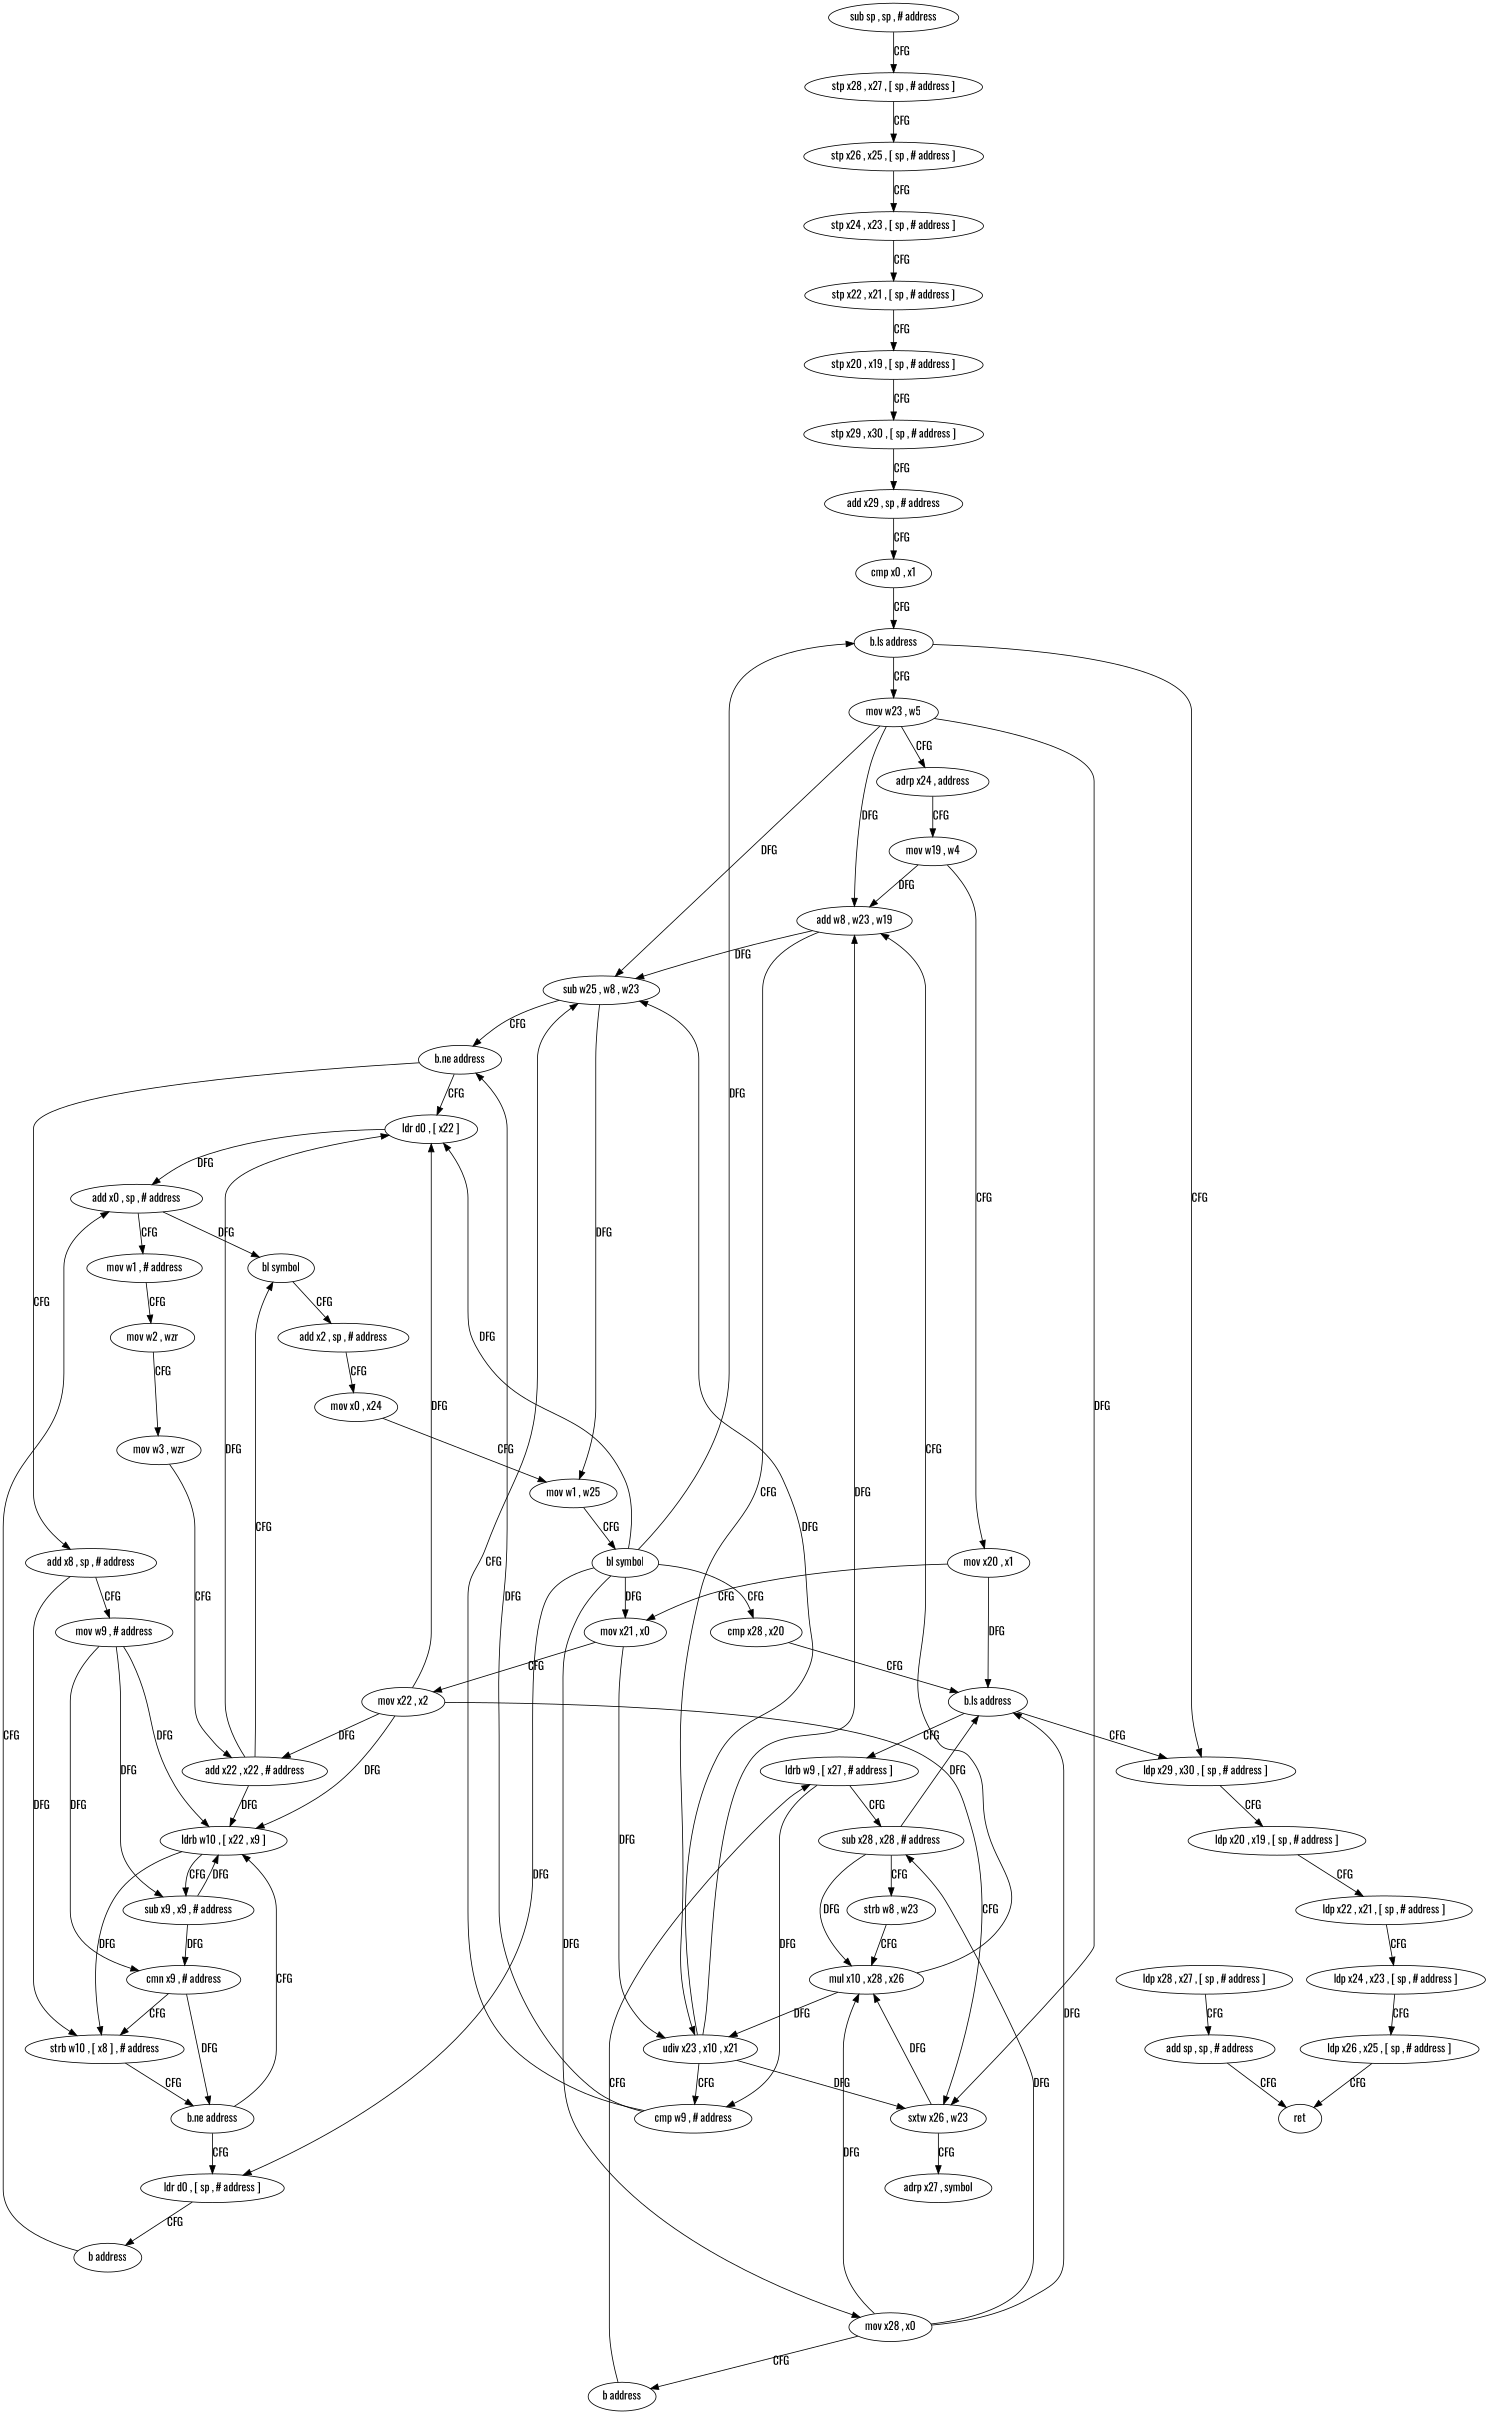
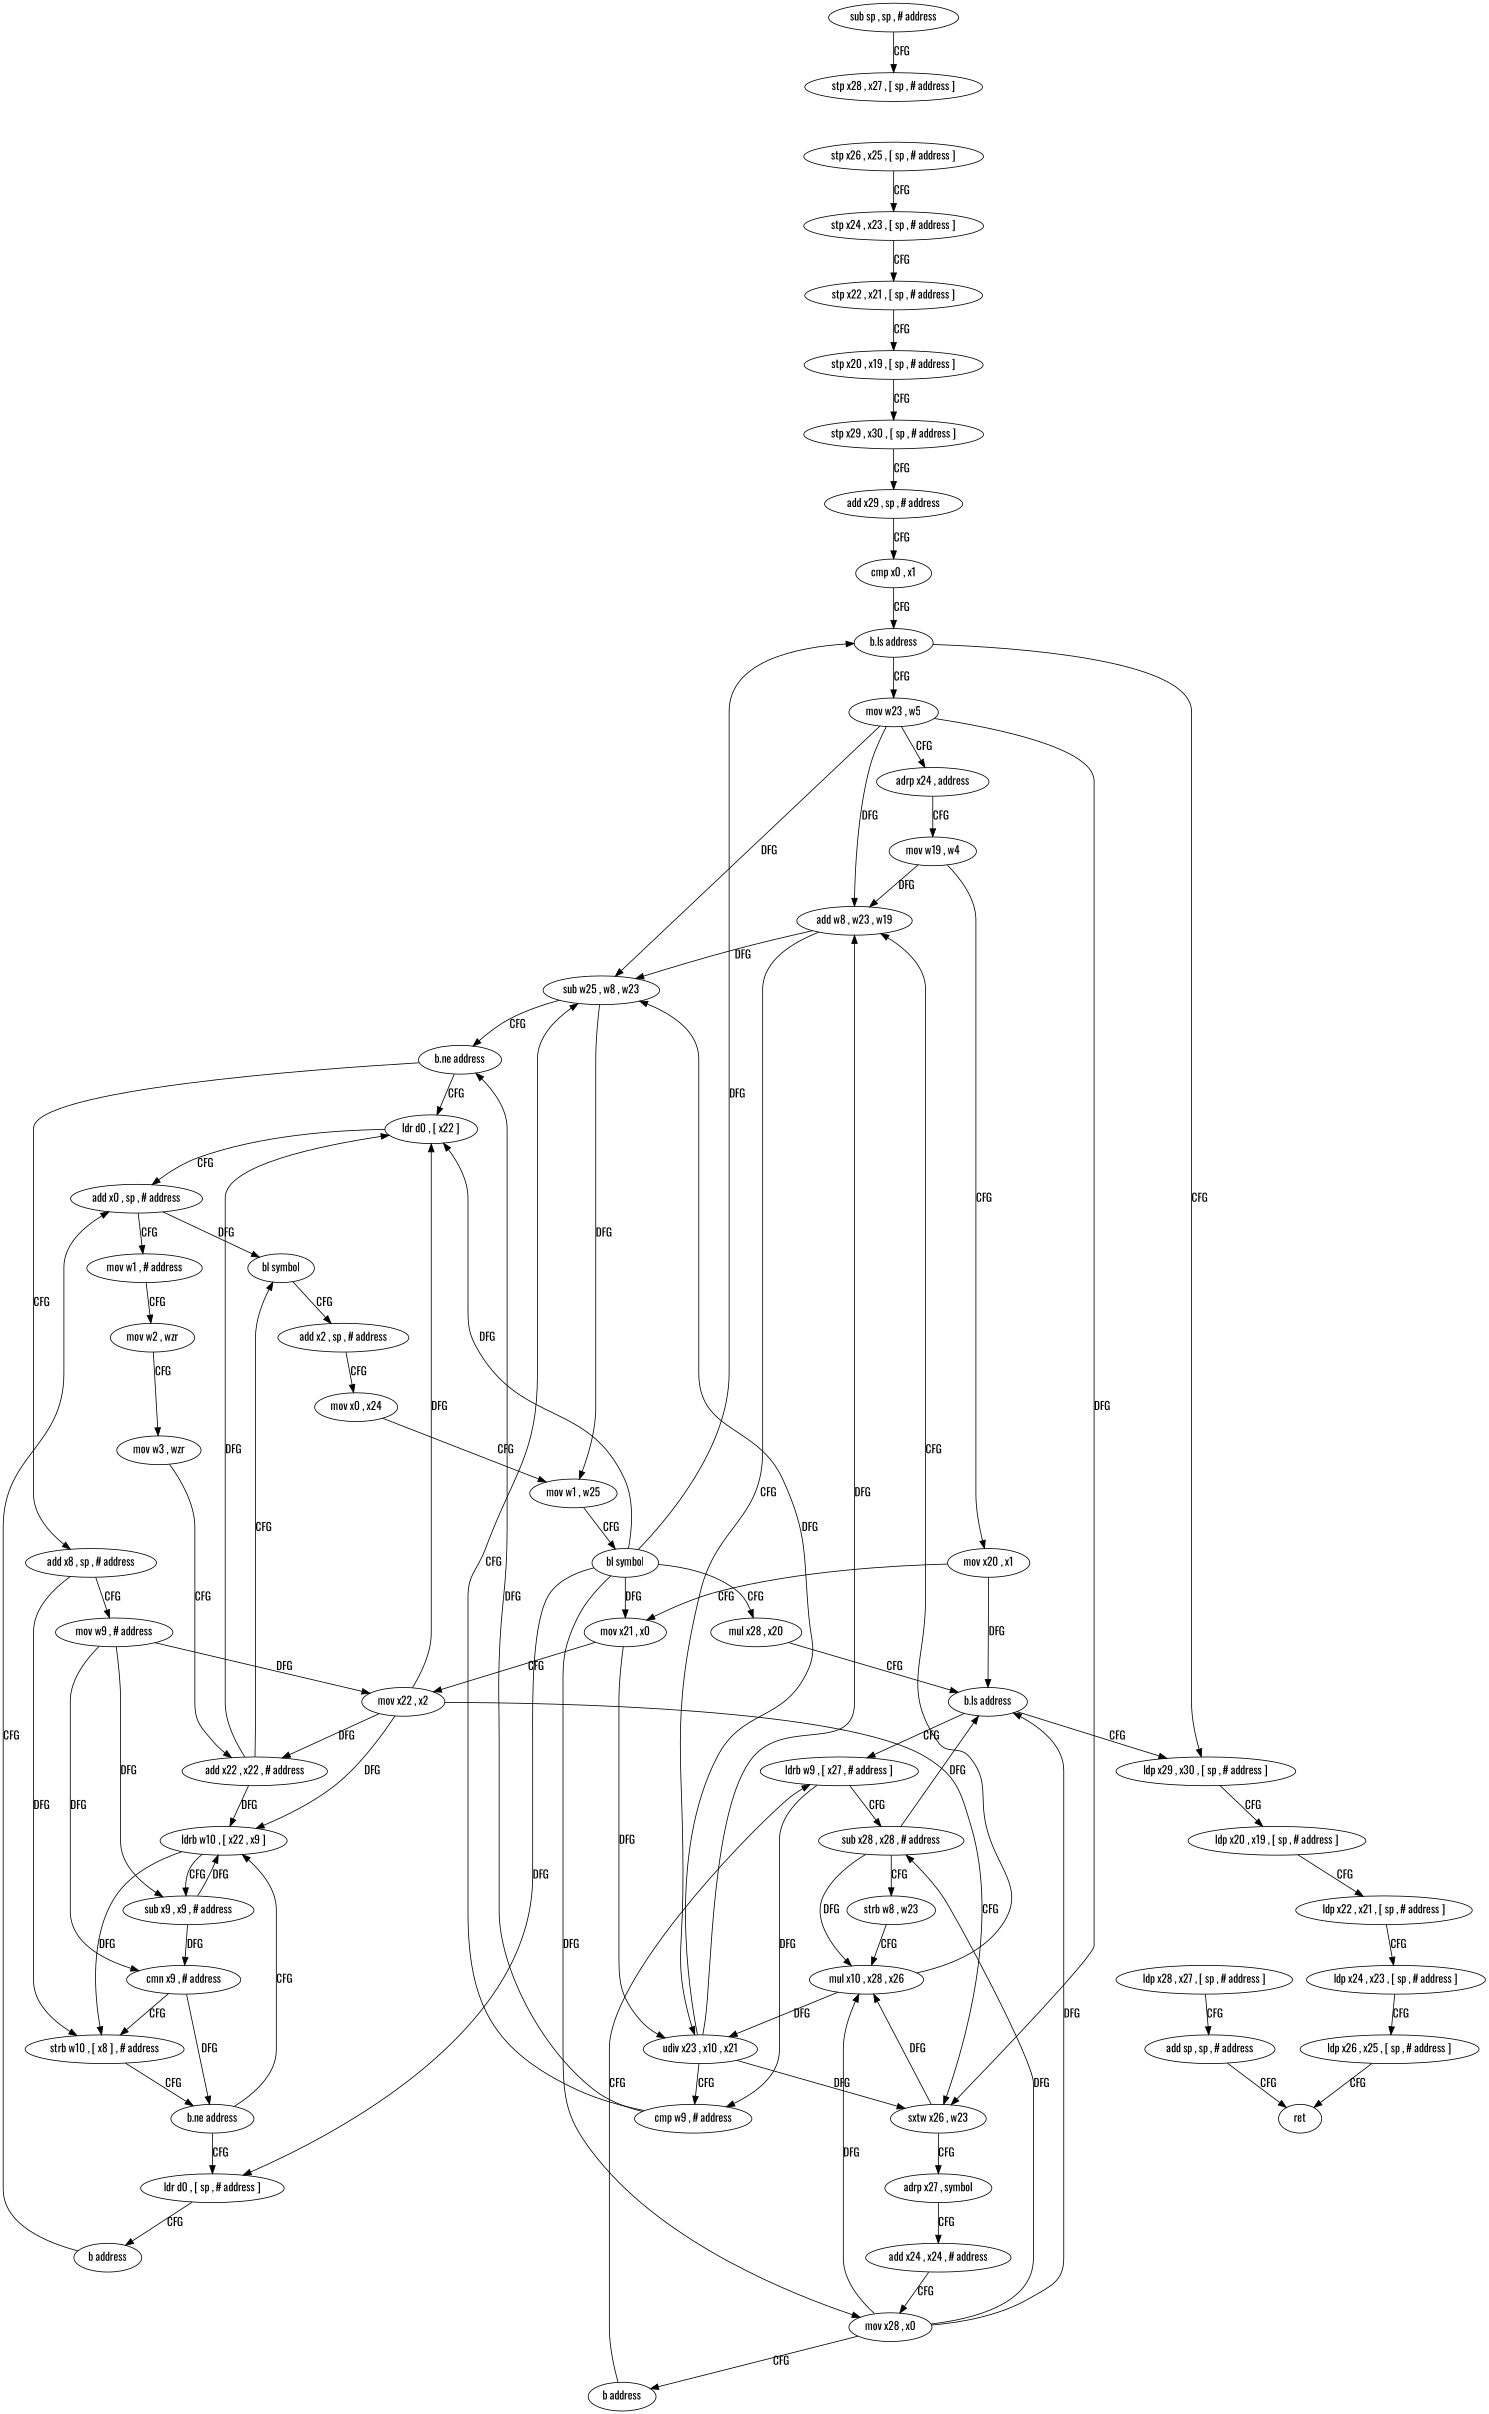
edge "stp x28 , x27 , [ sp , # address ]" -> "stp x26 , x25 , [ sp , # address ]": removed, label "CFG"
edge "ldr d0 , [ x22 ]" -> "add x0 , sp , # address": label "DFG" -> "CFG"
node "cmp x28 , x20": label "cmp x28 , x20" -> "mul x28 , x20"
edge "mov w9 , # address" -> "ldrb w10 , [ x22 , x9 ]": now "mov w9 , # address" -> "mov x22 , x2"
node "add x24 , x24 , # address": added
